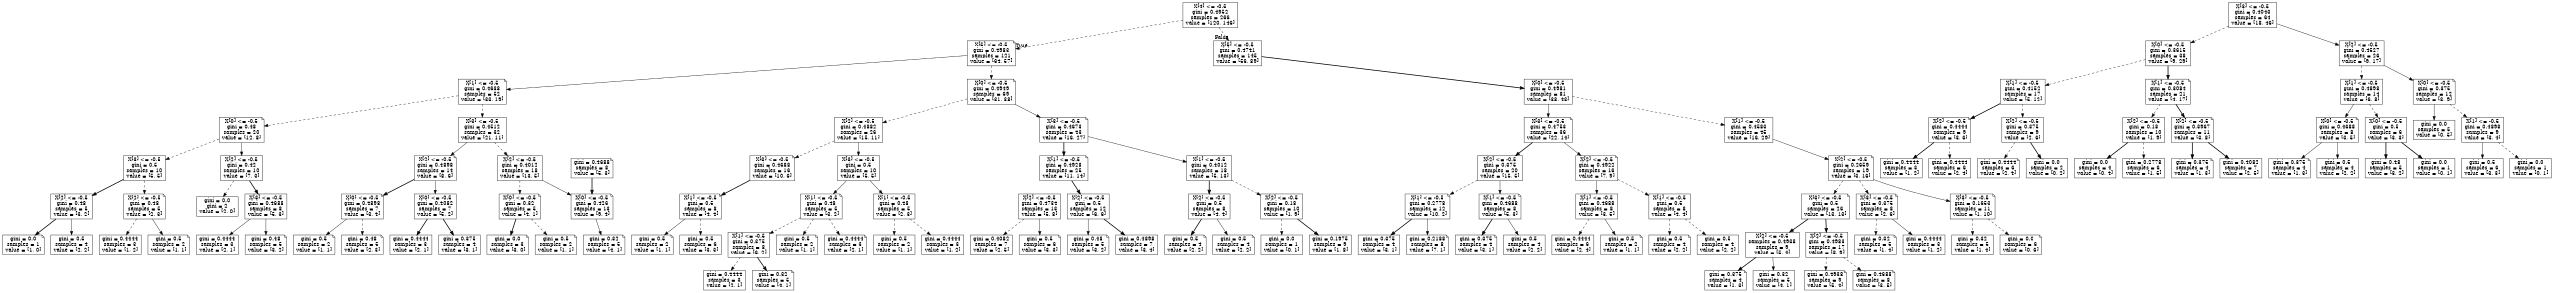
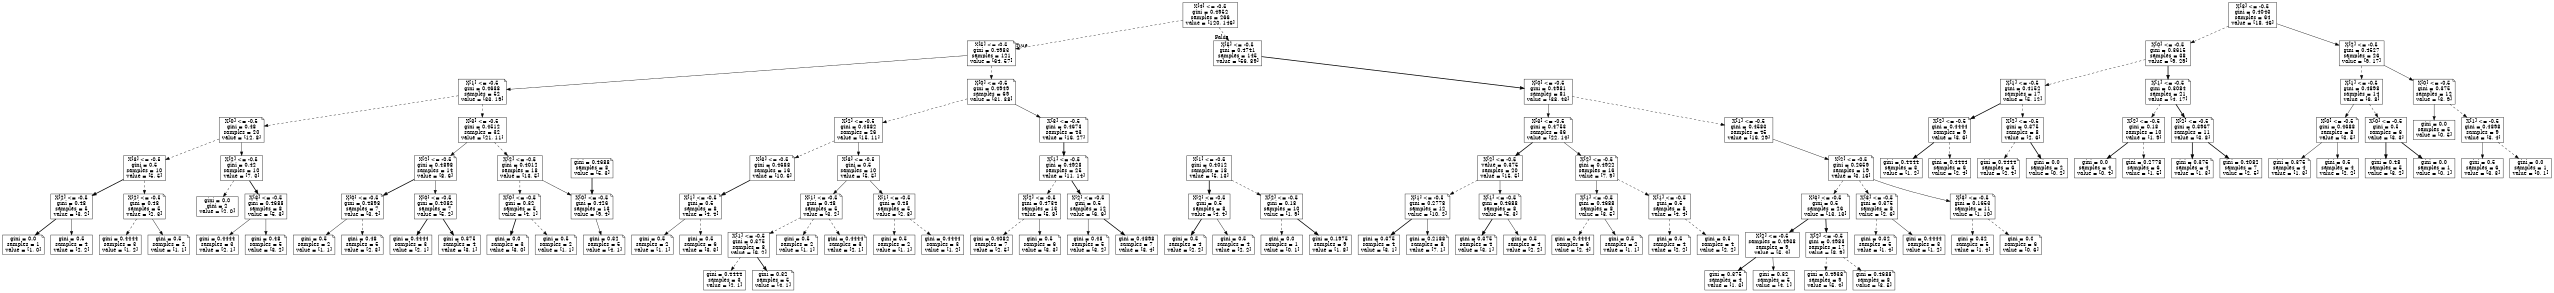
node "X[2] <= -0.5 gini = 0.375 samples = 9 value = [2, 6]": label "X[2] <= -0.5 gini = 0.375 samples = 9 value = [2, 6]" -> "X[2] <= -0.5 gini = 0.375 samples = 8 value = [2, 6]"
edge "X[3] <= -0.5 gini = 0.4673 samples = 43 value = [16, 27]" -> "X[1] <= -0.5 gini = 0.4012 samples = 18 value = [5, 13]": removed
node "X[2] <= -0.5 gini = 0.375 samples = 20 value = [15, 5]": label "X[2] <= -0.5 gini = 0.375 samples = 20 value = [15, 5]" -> "X[2] <= -0.5 value = 0.375 samples = 20 value = [15, 5]"
edge "X[1] <= -0.5 gini = 0.4928 samples = 25 value = [11, 14]" -> "X[2] <= -0.5 gini = 0.4734 samples = 13 value = [5, 8]": added
